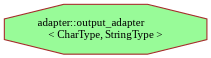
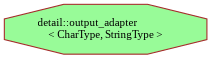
node "adapter::output_adapter < CharType, StringType >": label "adapter::output_adapter < CharType, StringType >" -> "detail::output_adapter < CharType, StringType >"
